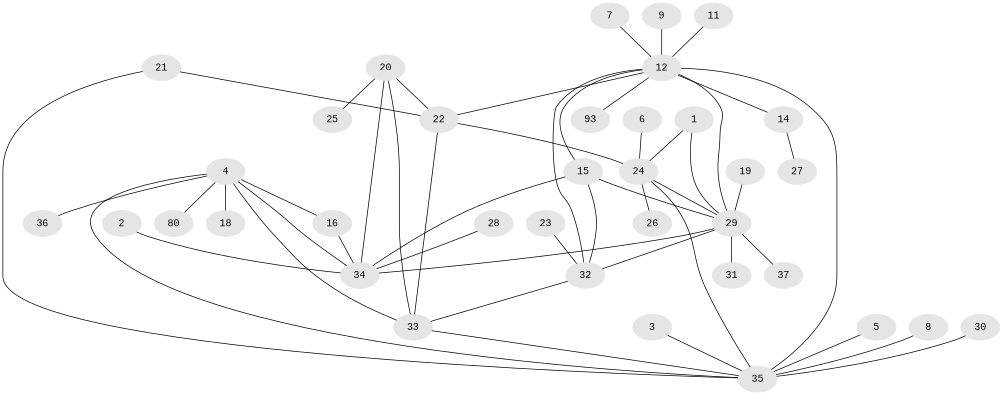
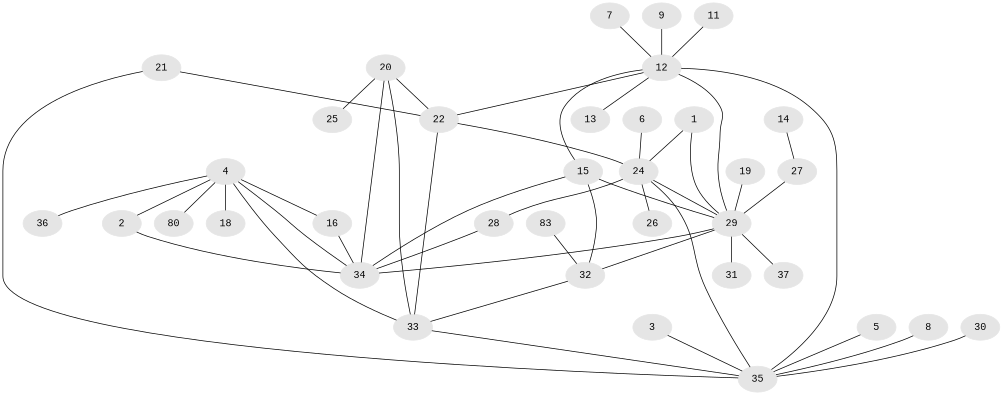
edge "12" -- "14": removed
node "93": label "93" -> "13"
edge "12" -- "32": removed
edge "24" -- "28": added
edge "27" -- "29": added
node "23": label "23" -> "83"
edge "4" -- "35": now "4" -- "2"
